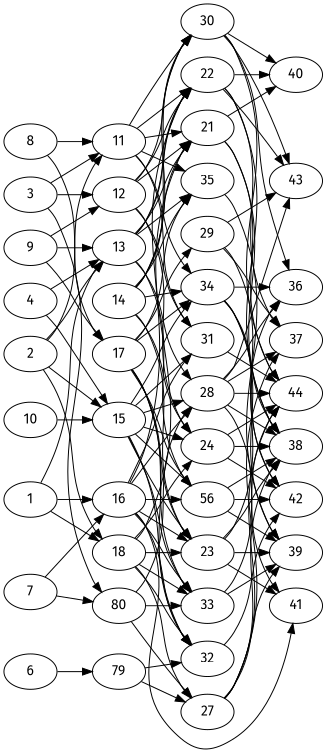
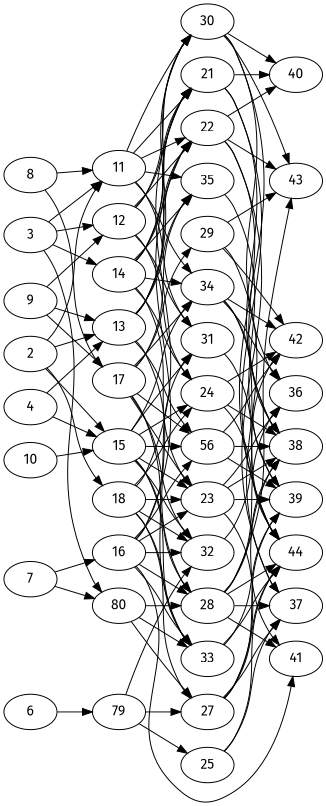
edge "3" -> "14": added
node "1": removed
node "25": added
